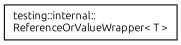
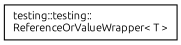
node "testing::internal:: ReferenceOrValueWrapper< T >": label "testing::internal:: ReferenceOrValueWrapper< T >" -> "testing::testing:: ReferenceOrValueWrapper< T >"
